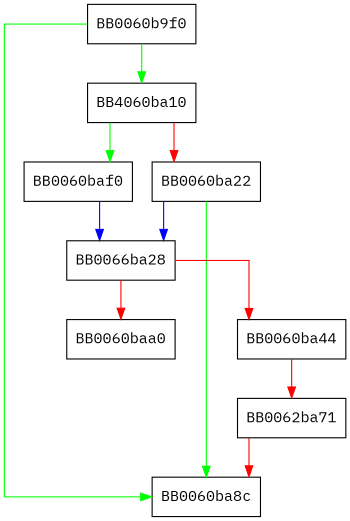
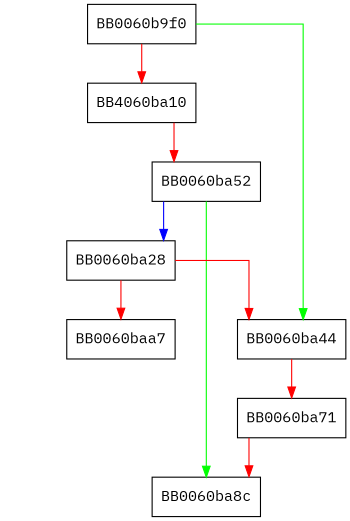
edge "BB0060b9f0" -> "BB4060ba10": color green -> red
node "BB0060baf0": removed
node "BB0060ba22": label "BB0060ba22" -> "BB0060ba52"
node "BB0066ba28": label "BB0066ba28" -> "BB0060ba28"
edge "BB0060b9f0" -> "BB0060ba8c": now "BB0060b9f0" -> "BB0060ba44"
node "BB0060baa0": label "BB0060baa0" -> "BB0060baa7"
node "BB0062ba71": label "BB0062ba71" -> "BB0060ba71"
